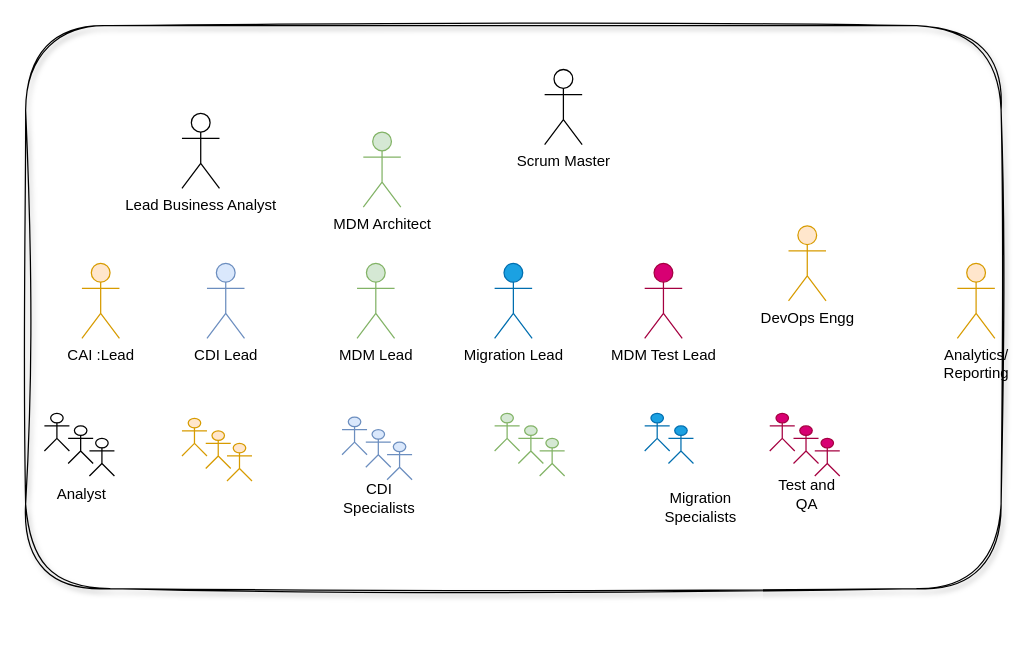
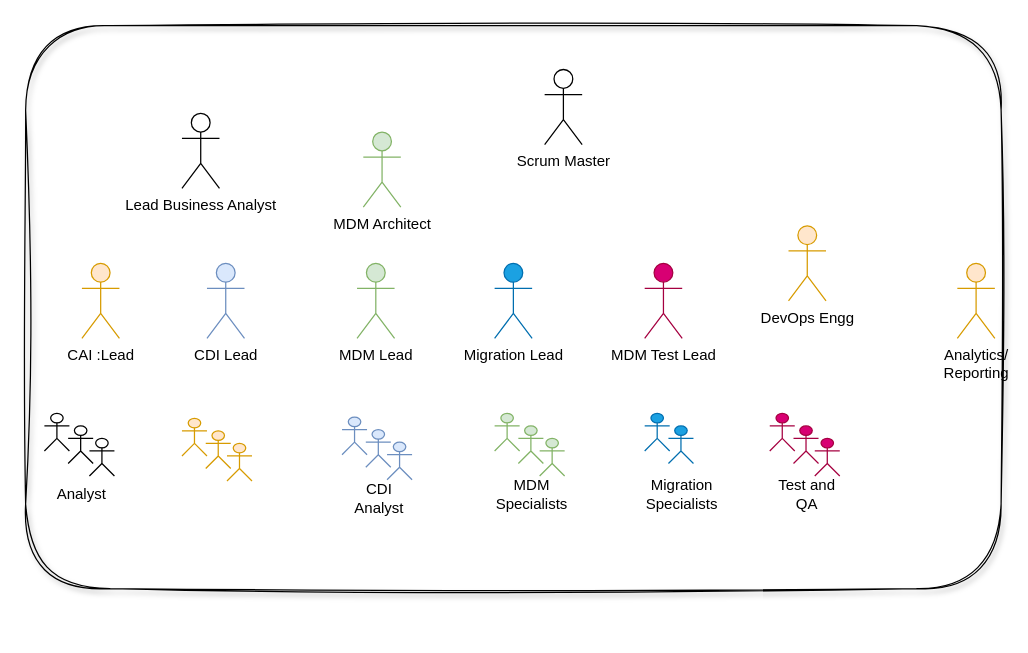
node "MDM Specialists": added
node "CDI Specialists": label "CDI Specialists" -> "CDI Analyst"
node "Migration Specialists": moved (701, 507) -> (682, 494)
